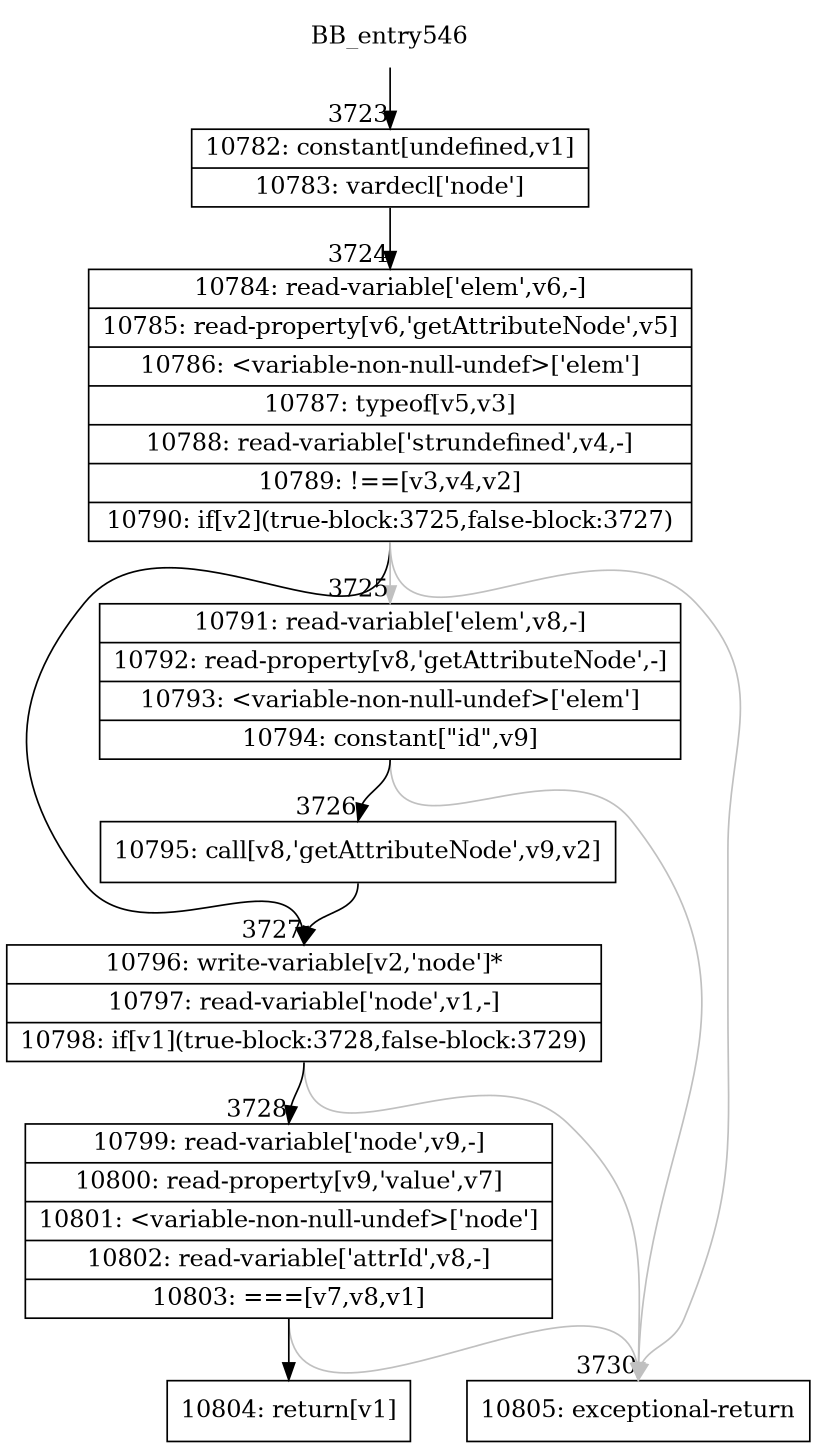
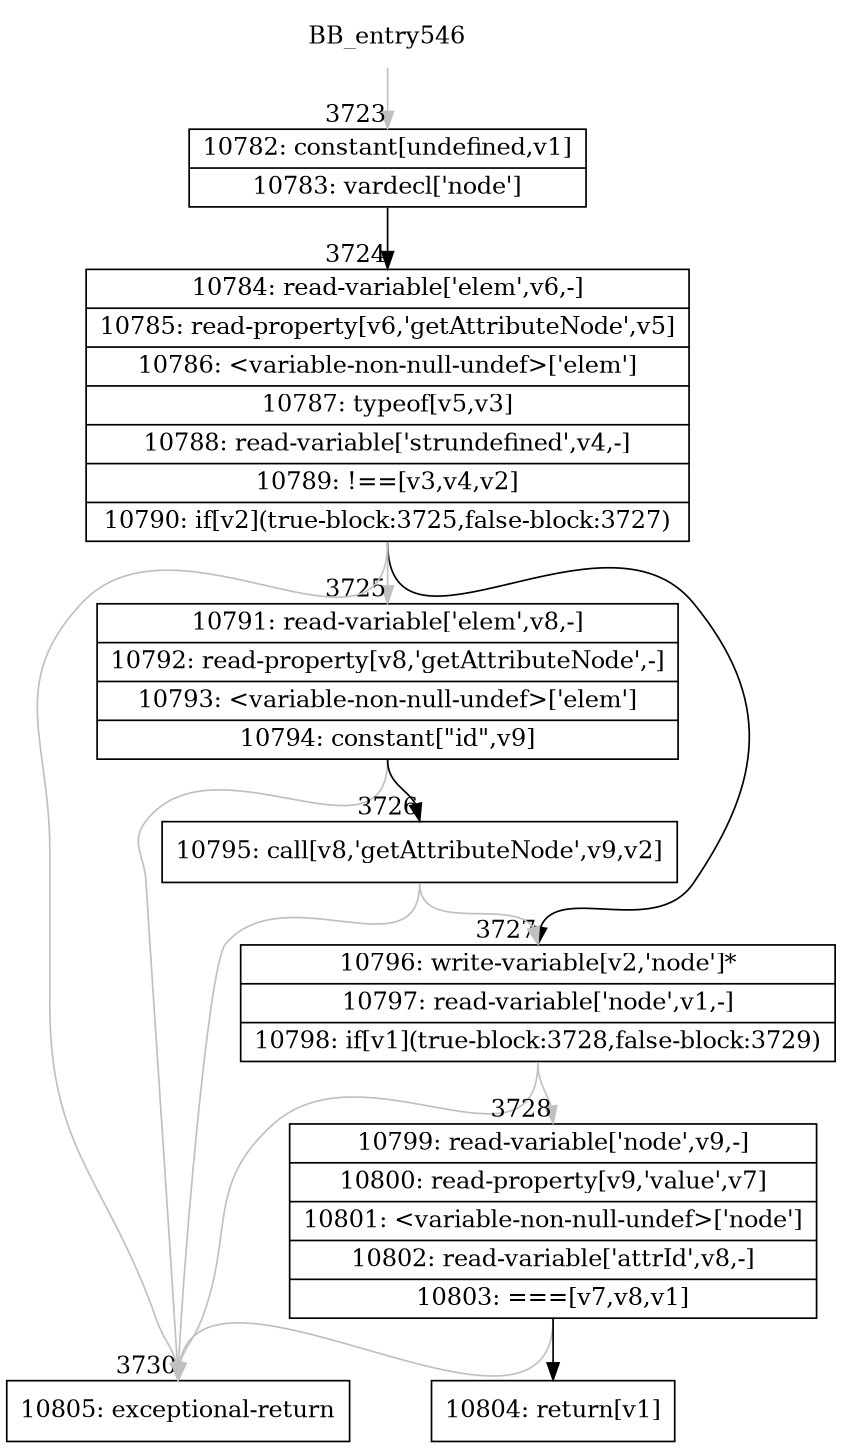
edge "BB_entry546" -> "10782: constant[undefined,v1]": color black -> gray
edge "10795: call[v8,'getAttributeNode',v9,v2]" -> "10796: write-variable[v2,'node']*": color black -> gray
edge "10795: call[v8,'getAttributeNode',v9,v2]" -> "10805: exceptional-return": added
edge "10796: write-variable[v2,'node']*" -> "10799: read-variable['node',v9,-]": color black -> gray
